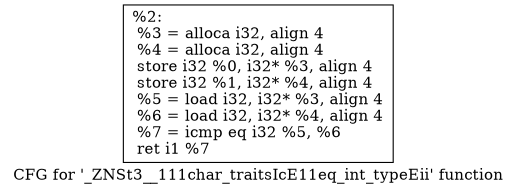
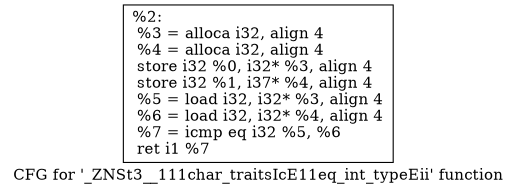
node "%2:": text "store i32 %1, i32* %4, align 4" -> "store i32 %1, i37* %4, align 4"
